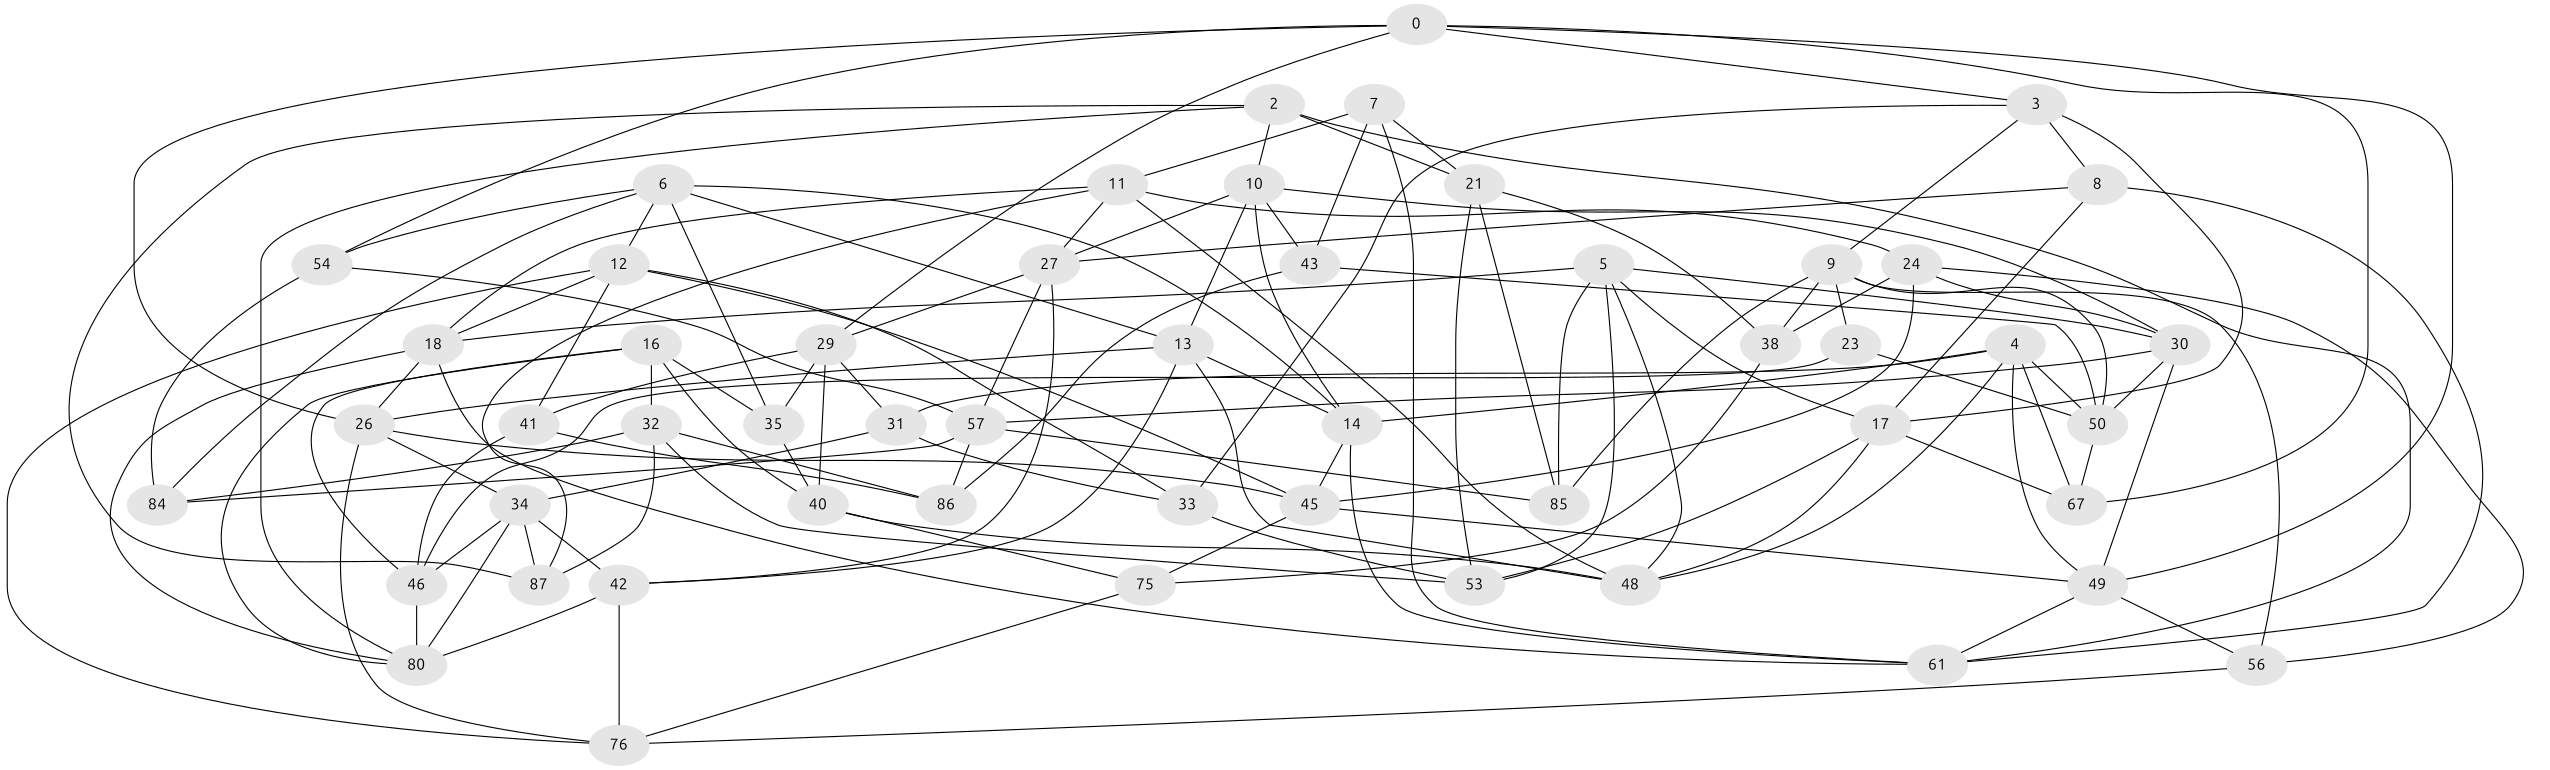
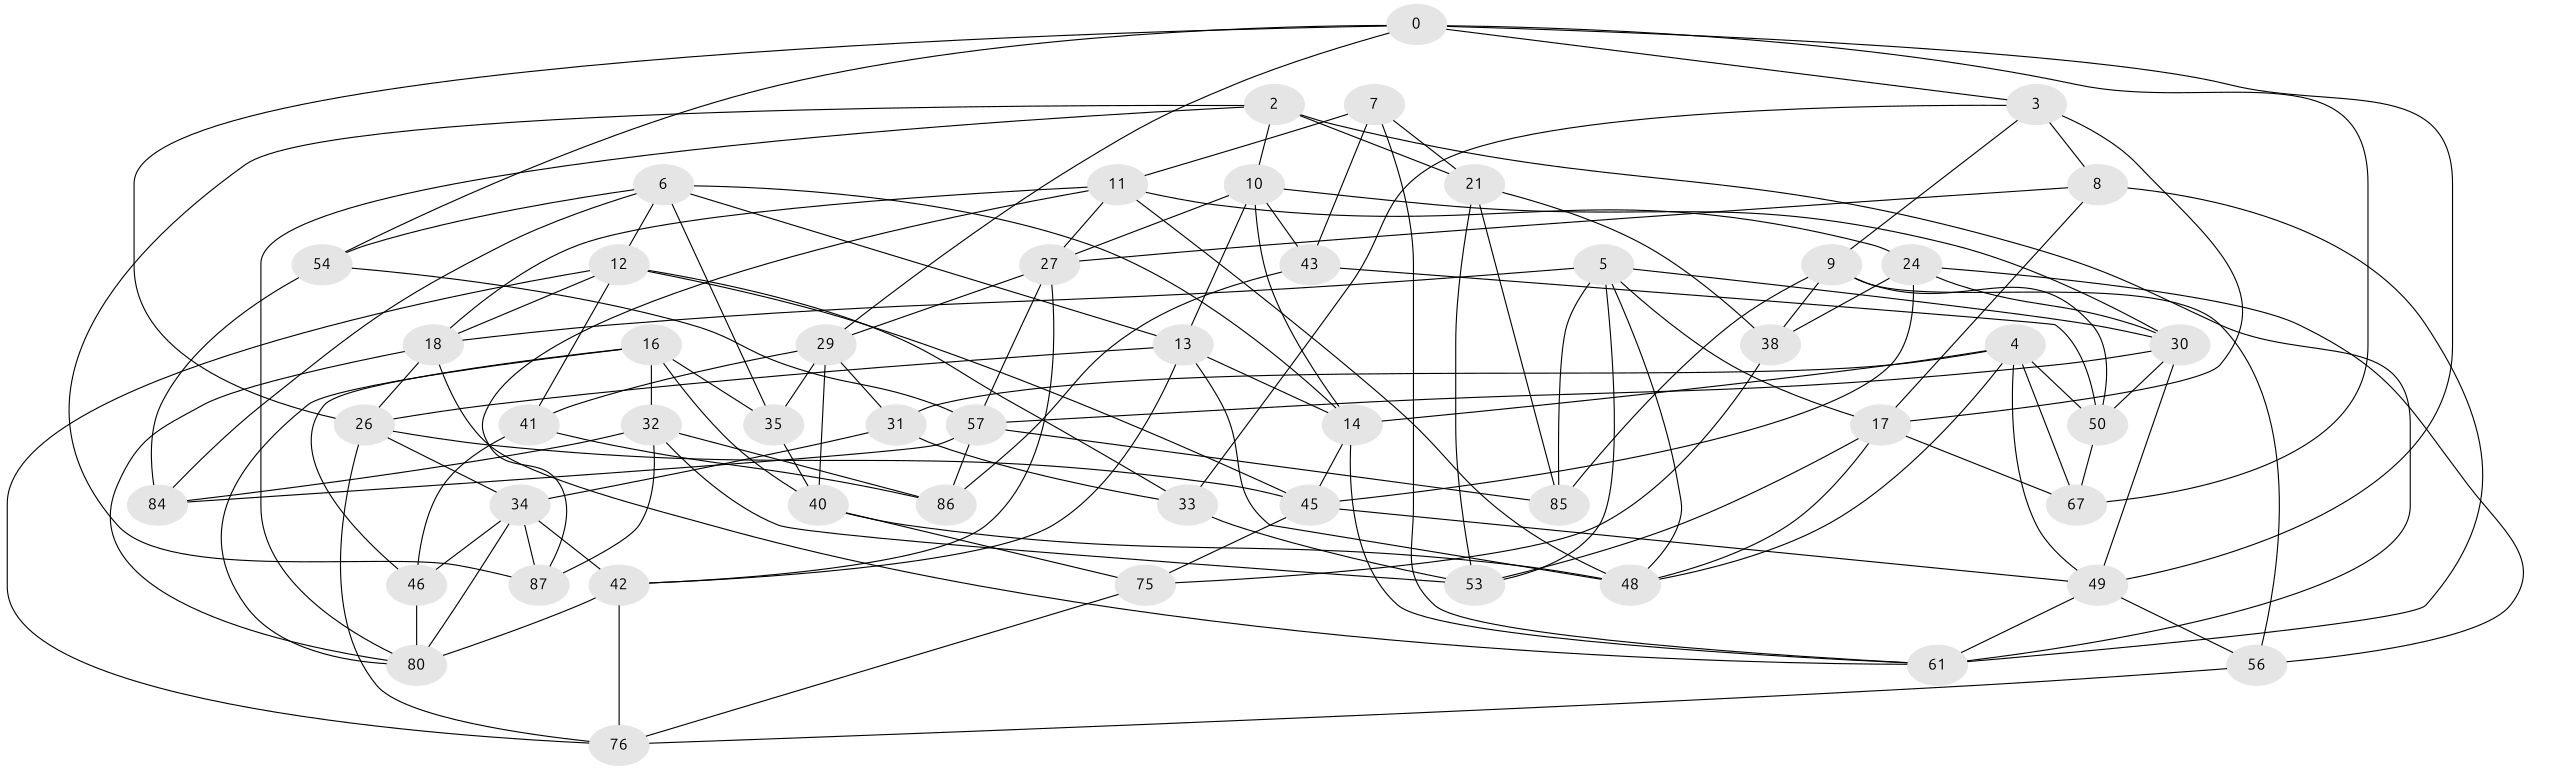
node "23": removed
